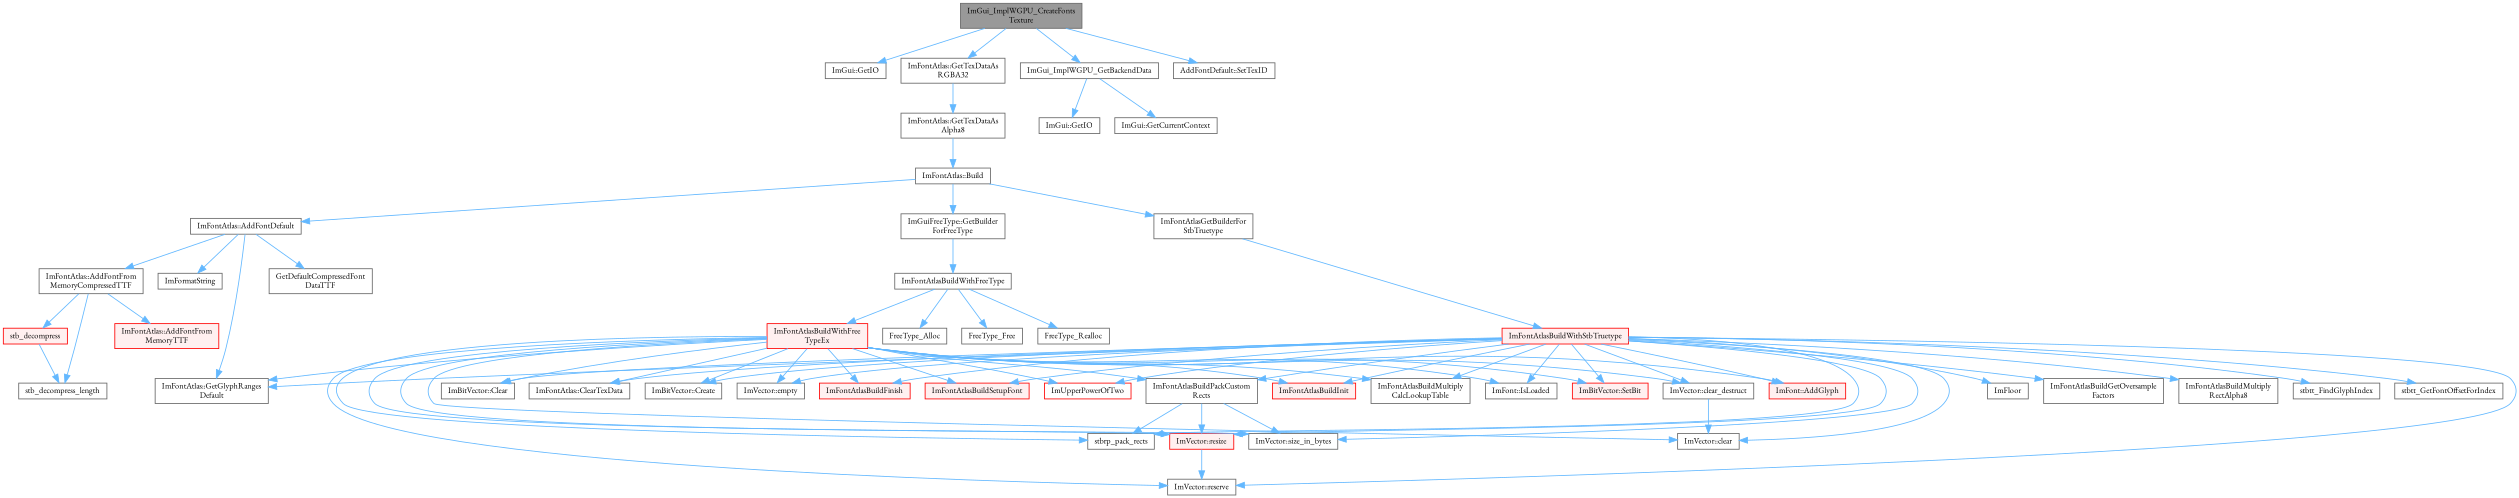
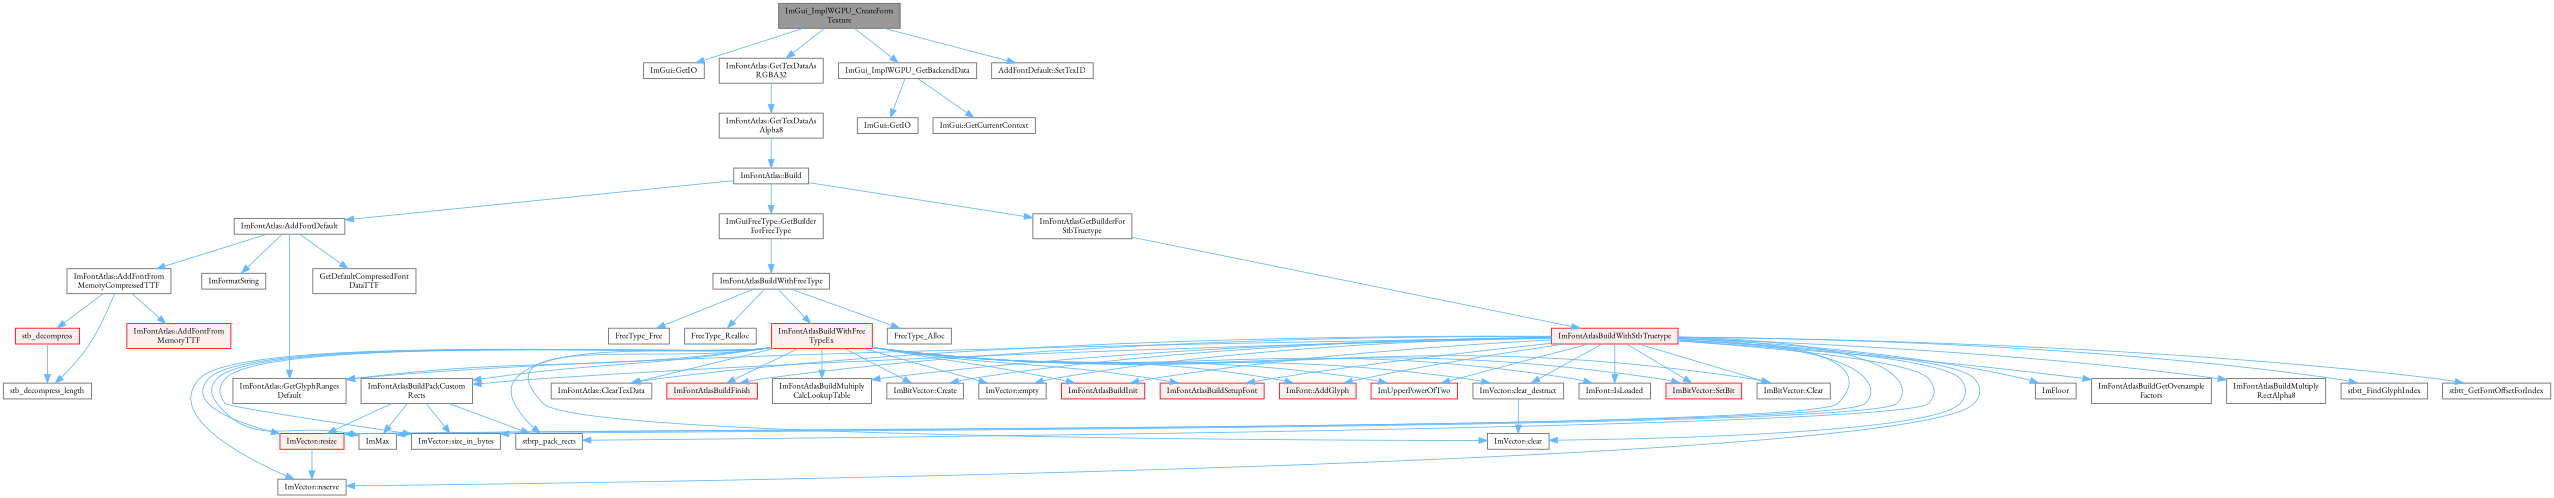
node "ImMax": added
